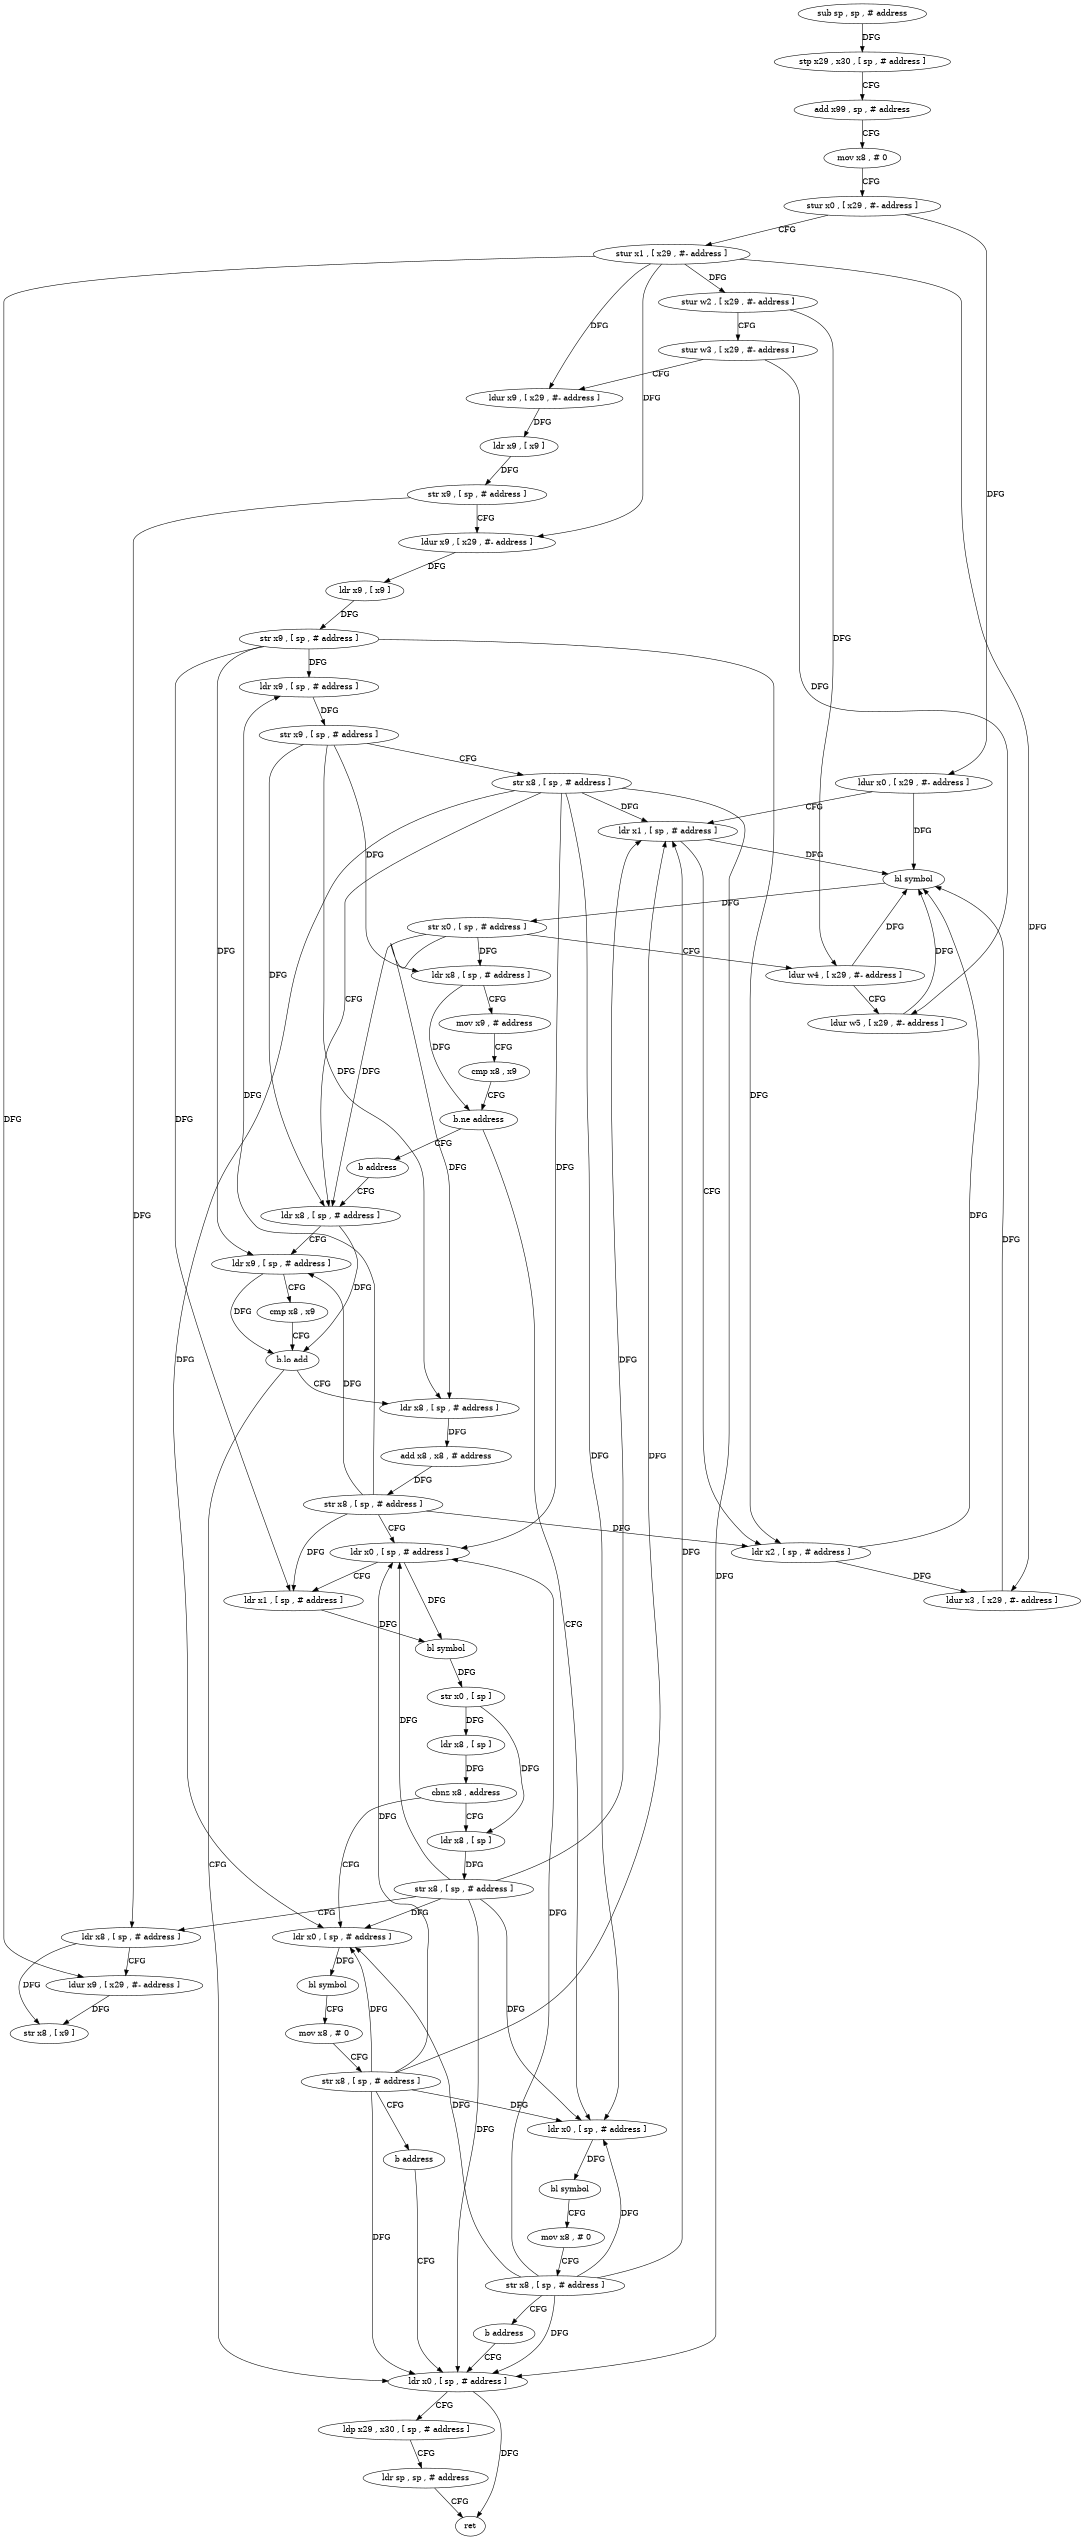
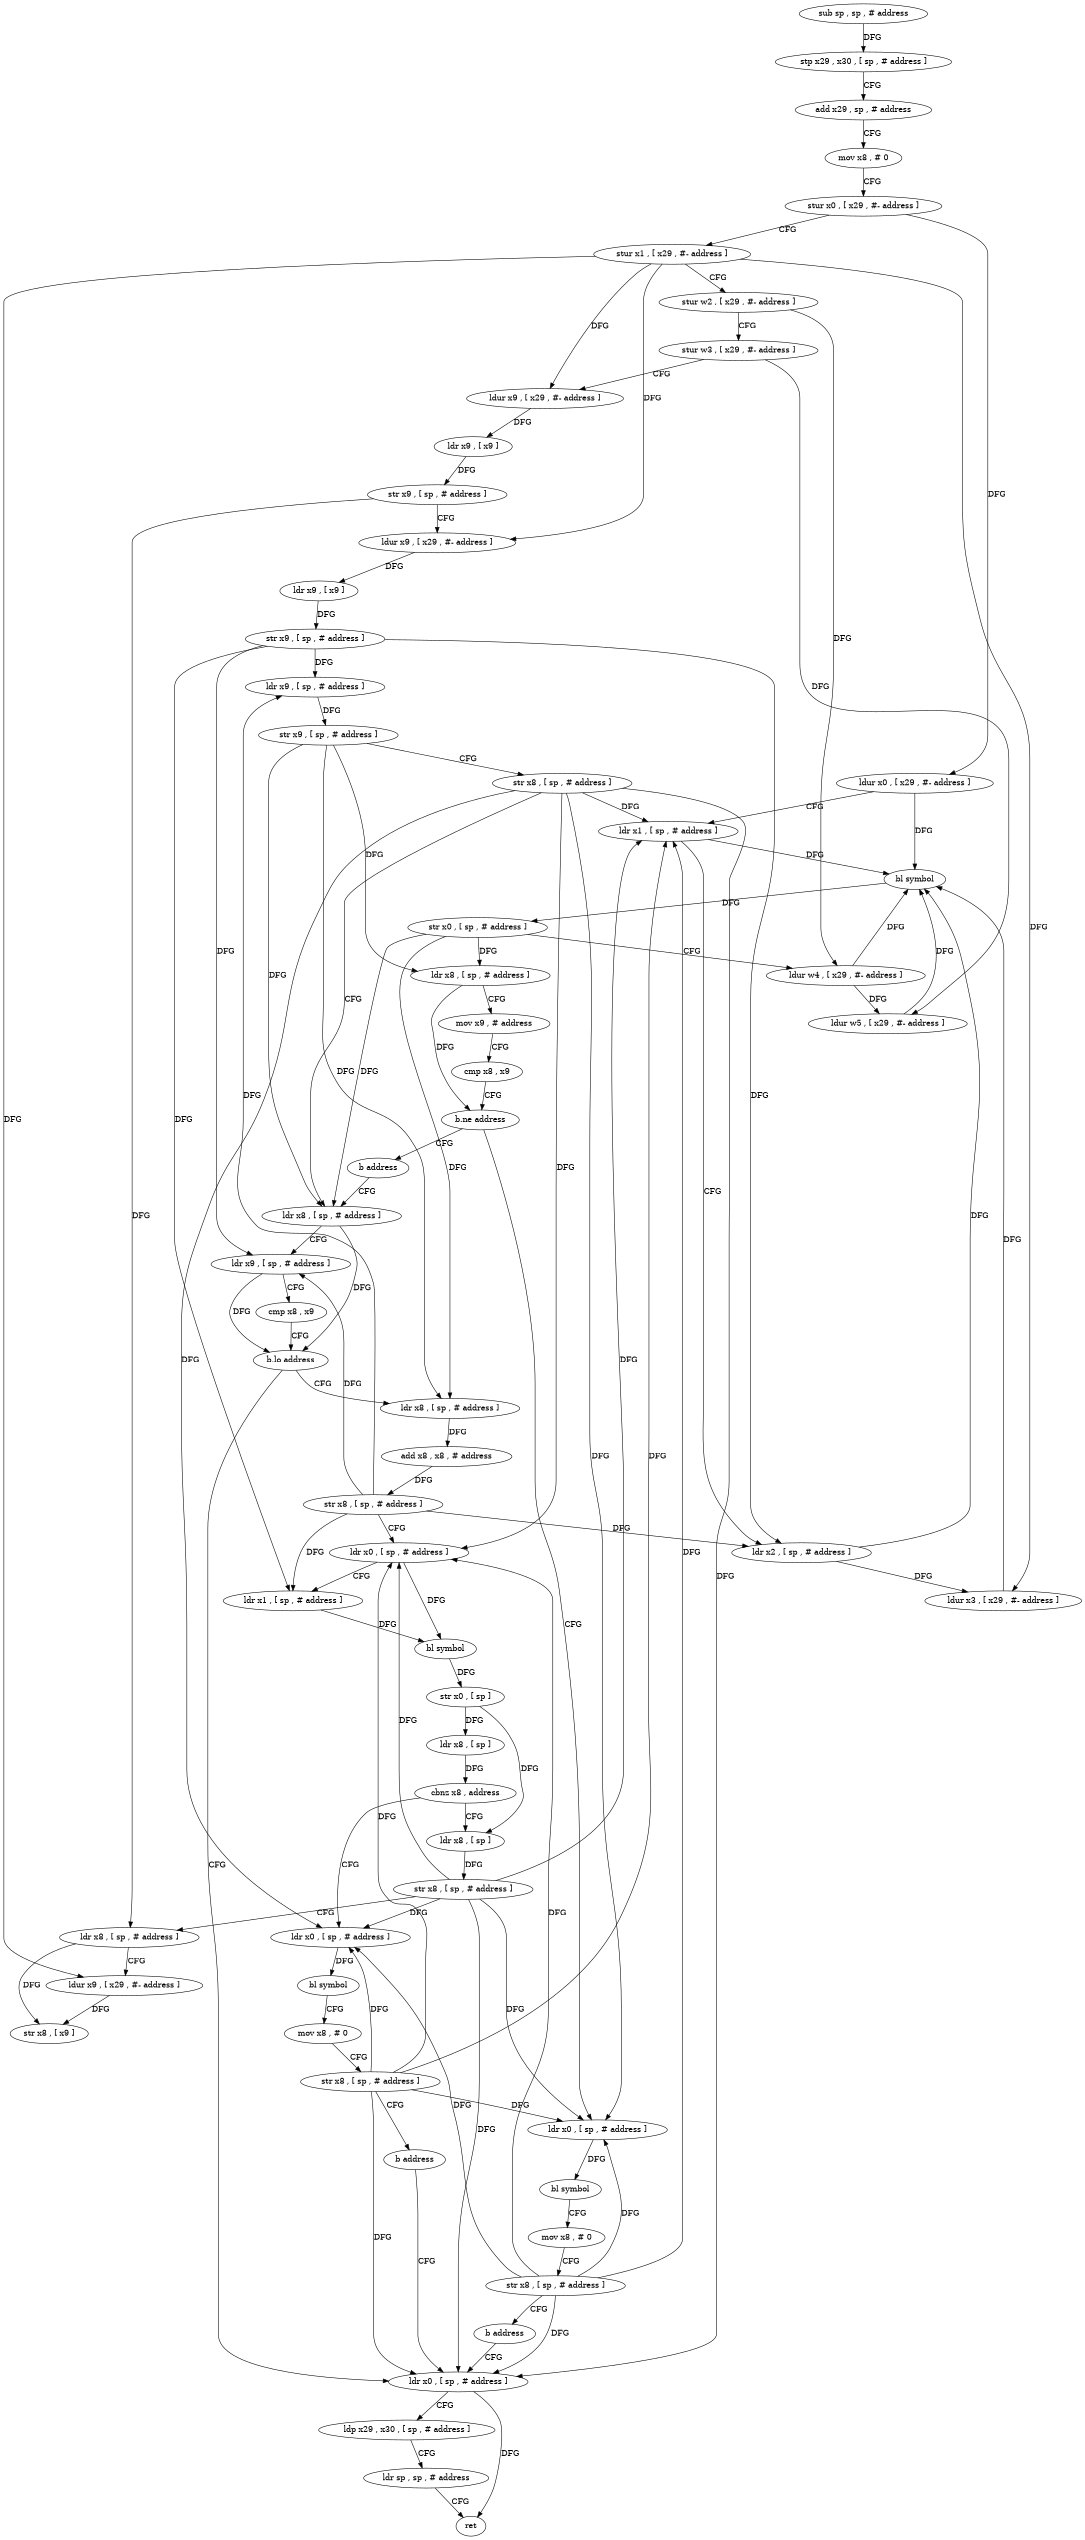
node "add x99 , sp , # address": label "add x99 , sp , # address" -> "add x29 , sp , # address"
edge "stur x1 , [ x29 , #- address ]" -> "stur w2 , [ x29 , #- address ]": label "DFG" -> "CFG"
edge "ldur w4 , [ x29 , #- address ]" -> "ldur w5 , [ x29 , #- address ]": label "CFG" -> "DFG"
node "b.lo add": label "b.lo add" -> "b.lo address"
